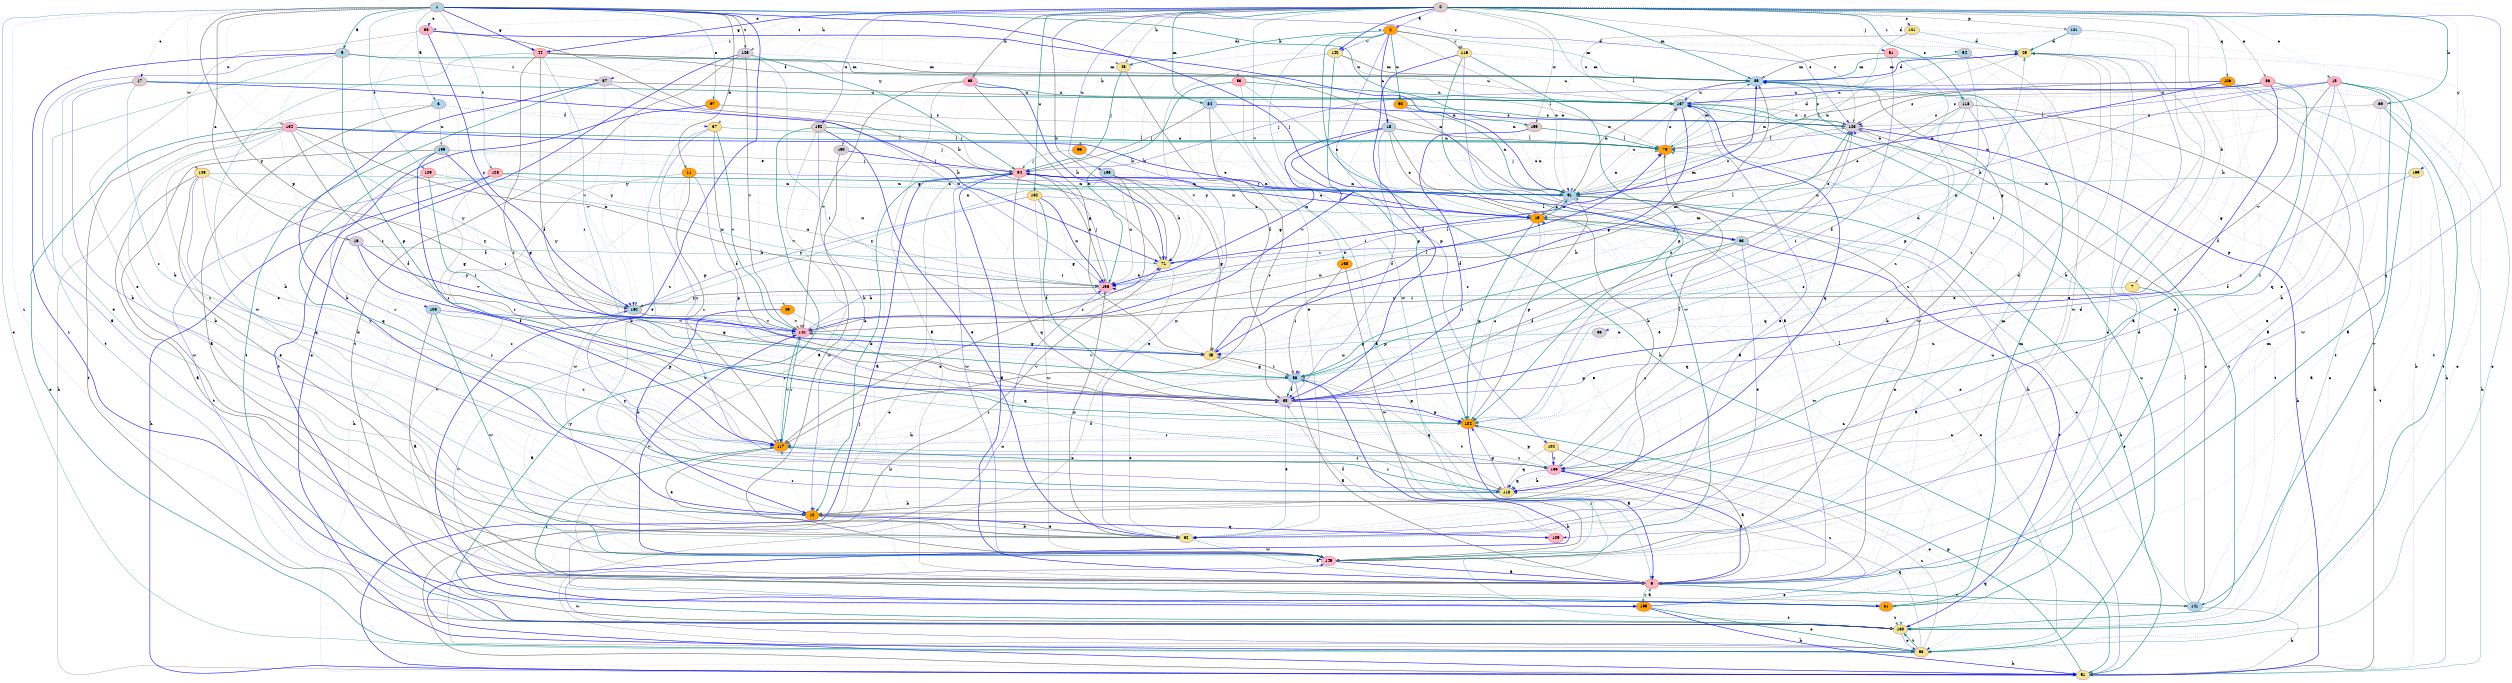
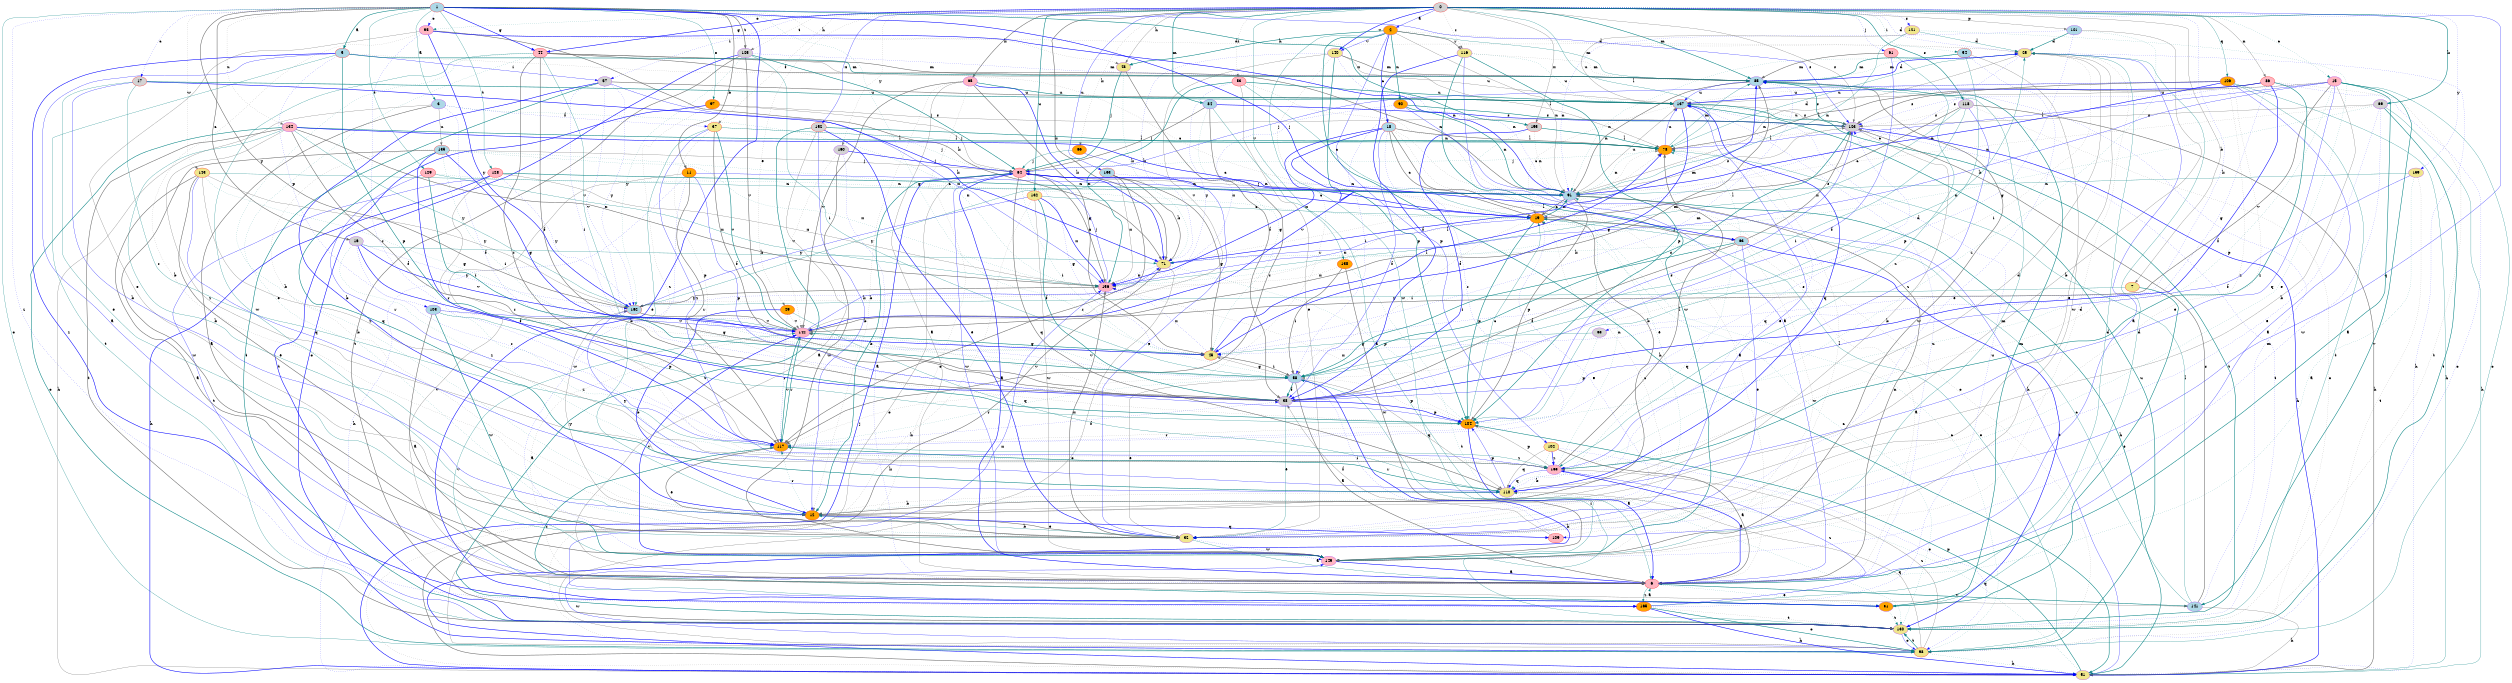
edge "5" -> "57": color gray40 -> blue
